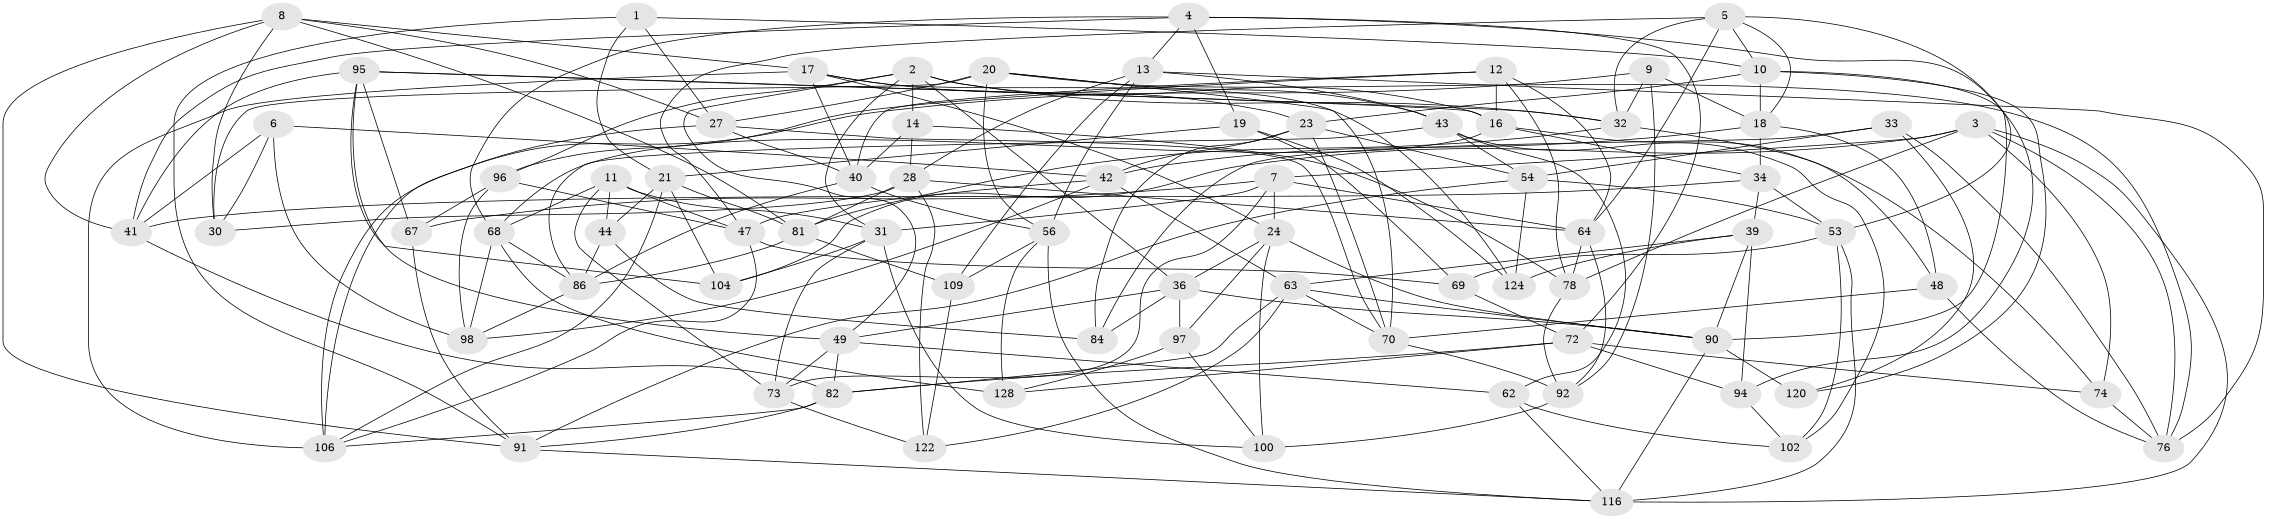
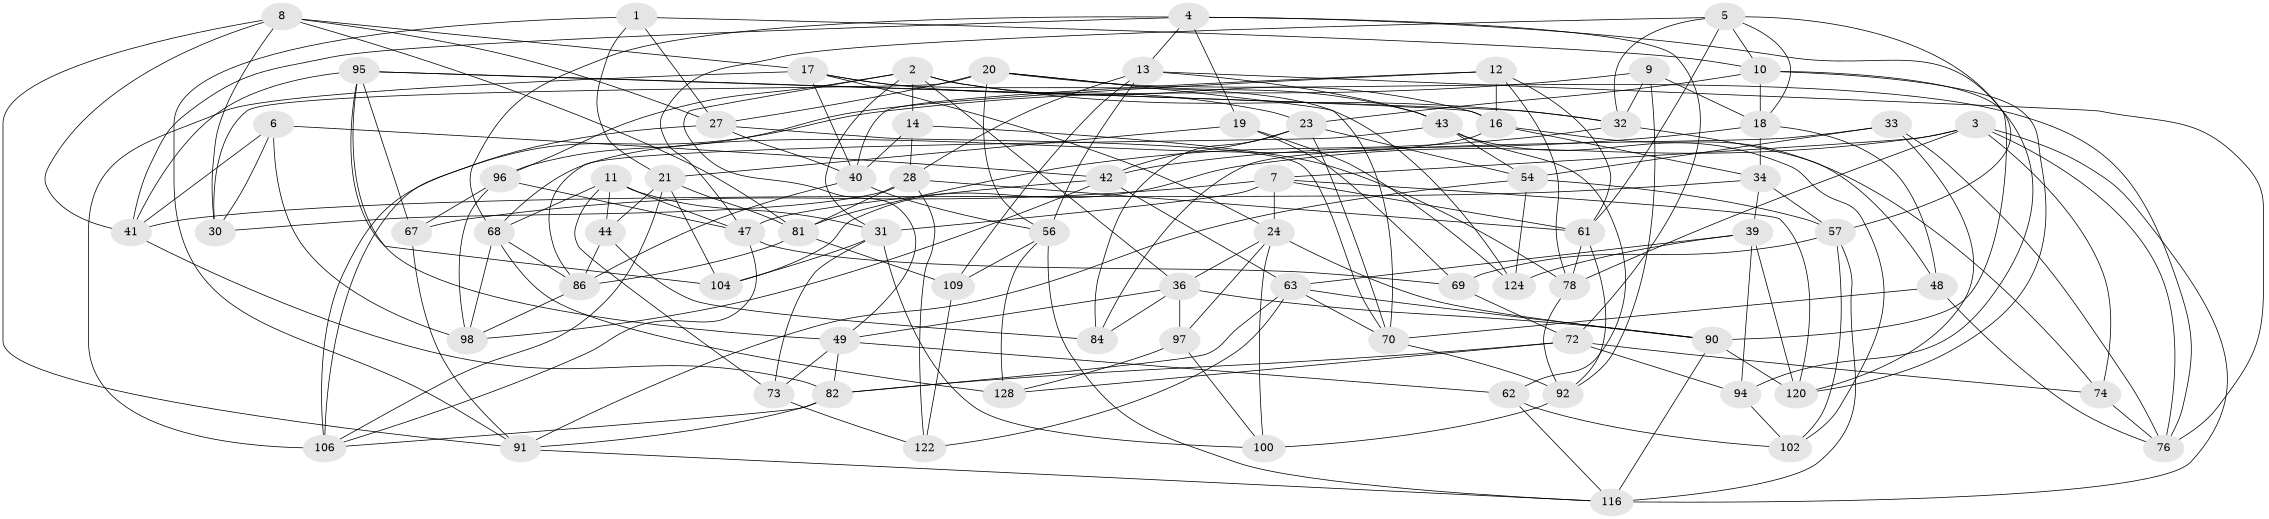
node "64": label "64" -> "61"
node "53": label "53" -> "57"
edge "39" -- "90": now "39" -- "120"
edge "7" -- "73": now "7" -- "120"
